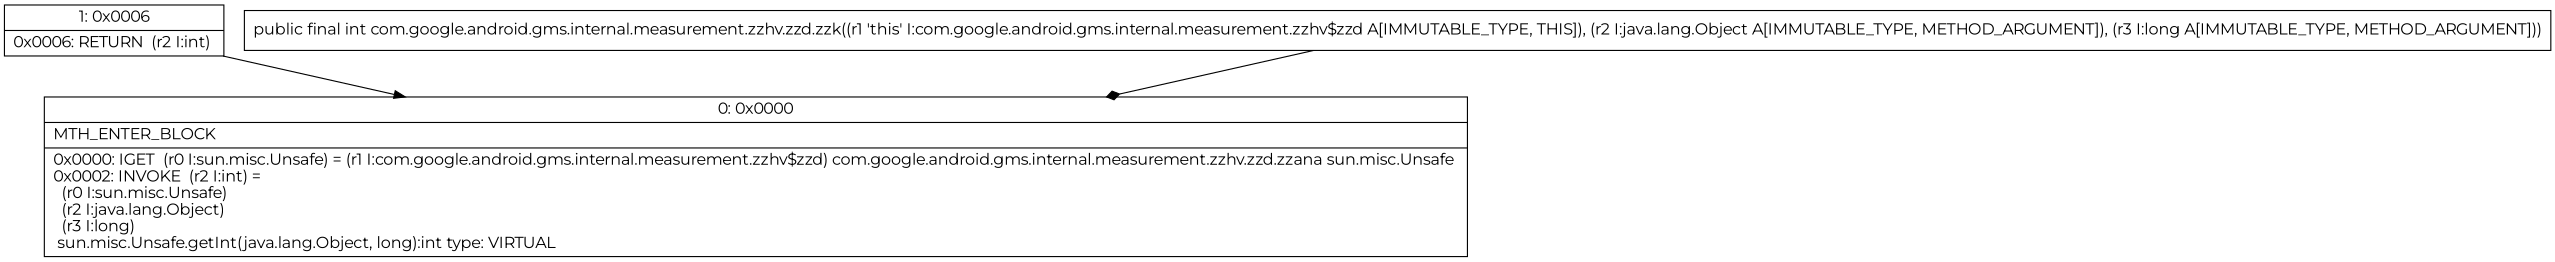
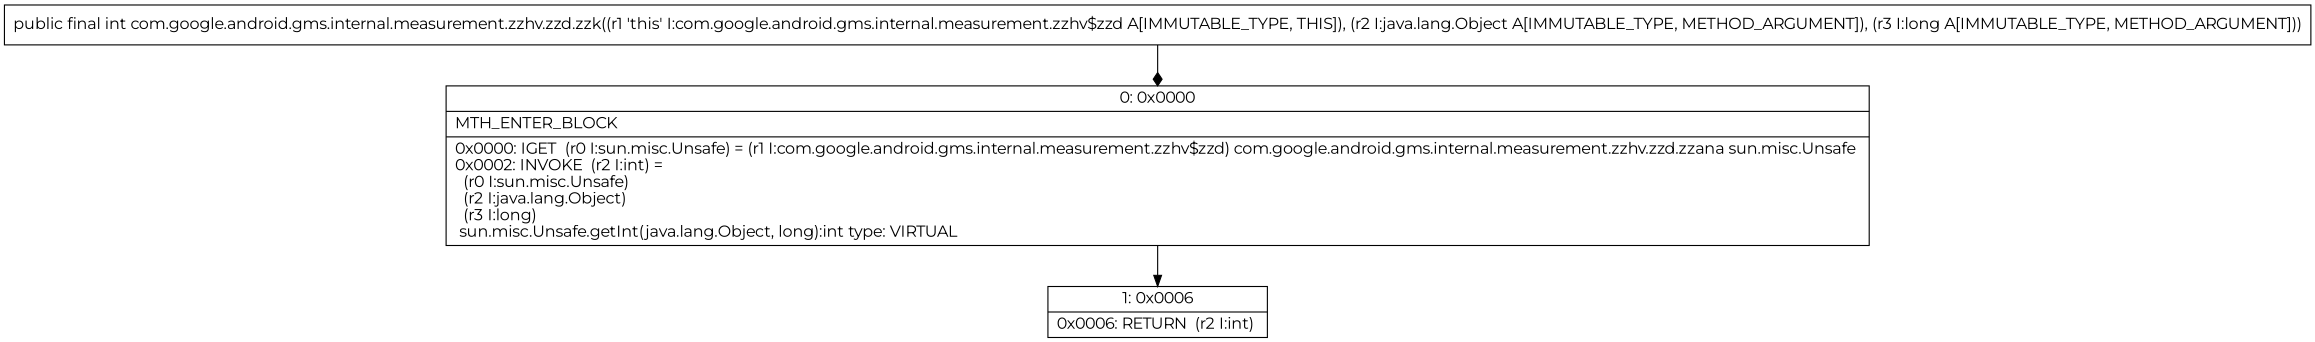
edge "1: 0x0006" -> "0: 0x0000": reversed
